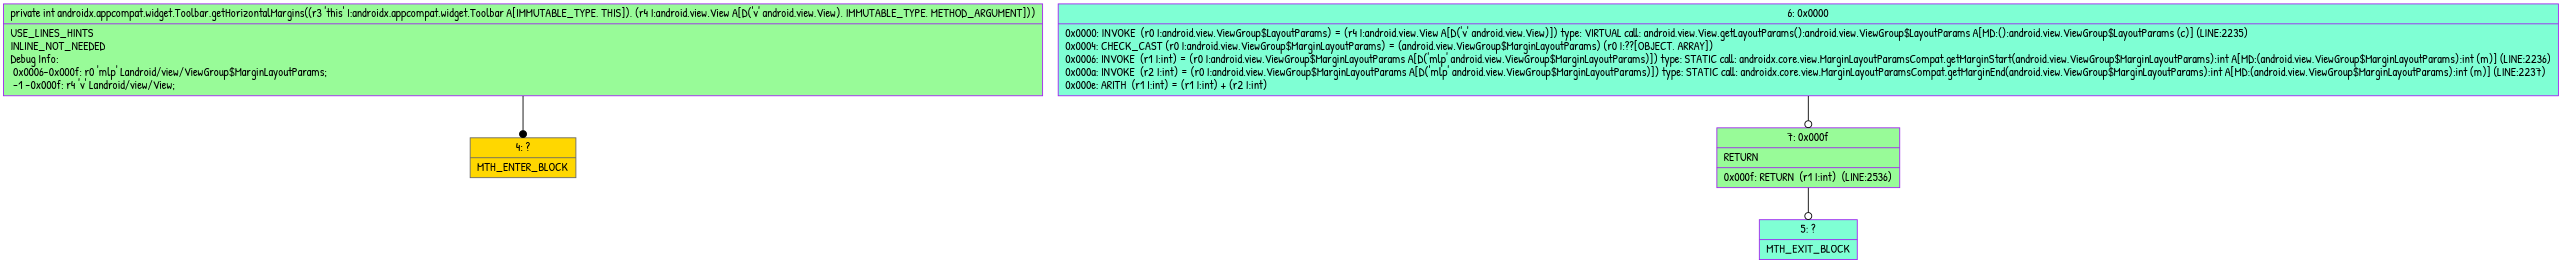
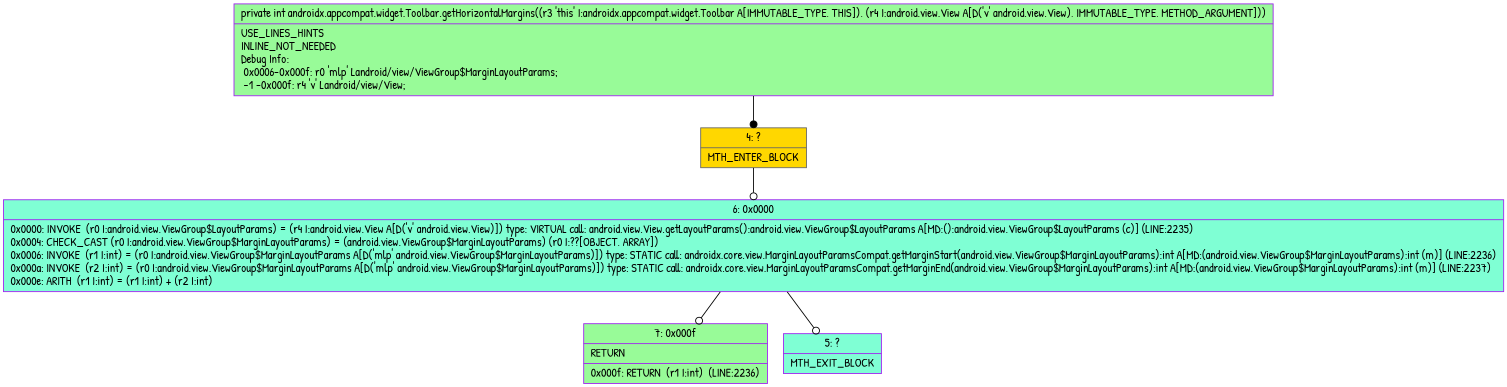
node "7: 0x000f": text "0x000f: RETURN  (r1 I:int)  (LINE:2536)" -> "0x000f: RETURN  (r1 I:int)  (LINE:2236)"
edge "4: ?" -> "6: 0x0000": added
edge "7: 0x000f" -> "5: ?": now "6: 0x0000" -> "5: ?"
